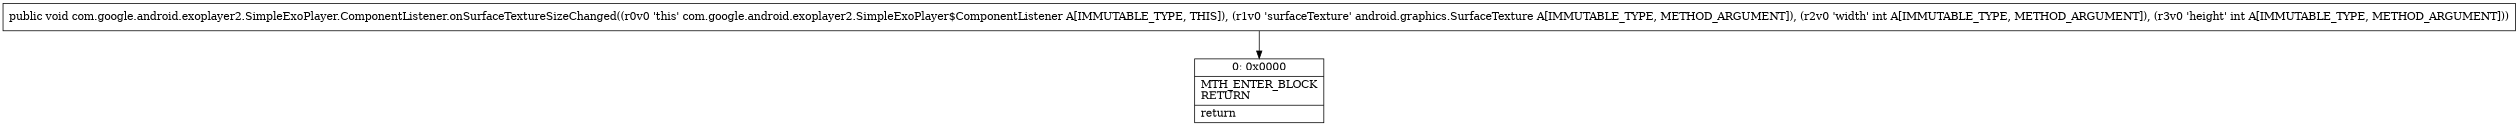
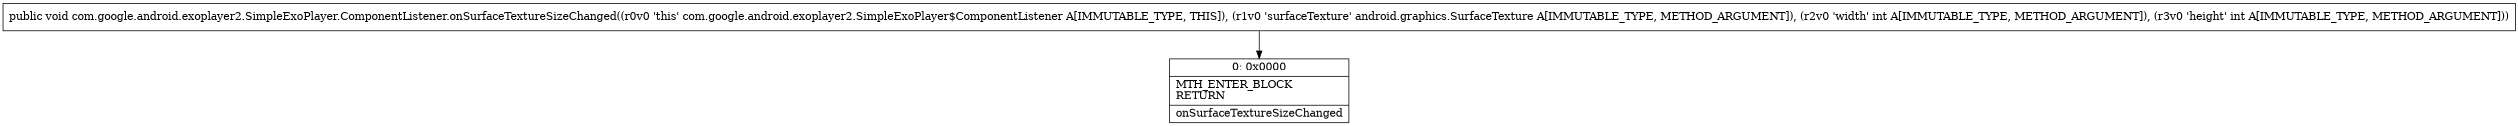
node "0: 0x0000": text "return" -> "onSurfaceTextureSizeChanged"
